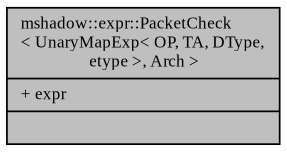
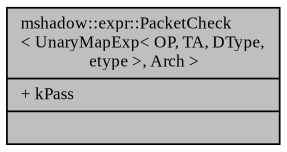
node "mshadow::expr::PacketCheck": text "+ expr" -> "+ kPass"
